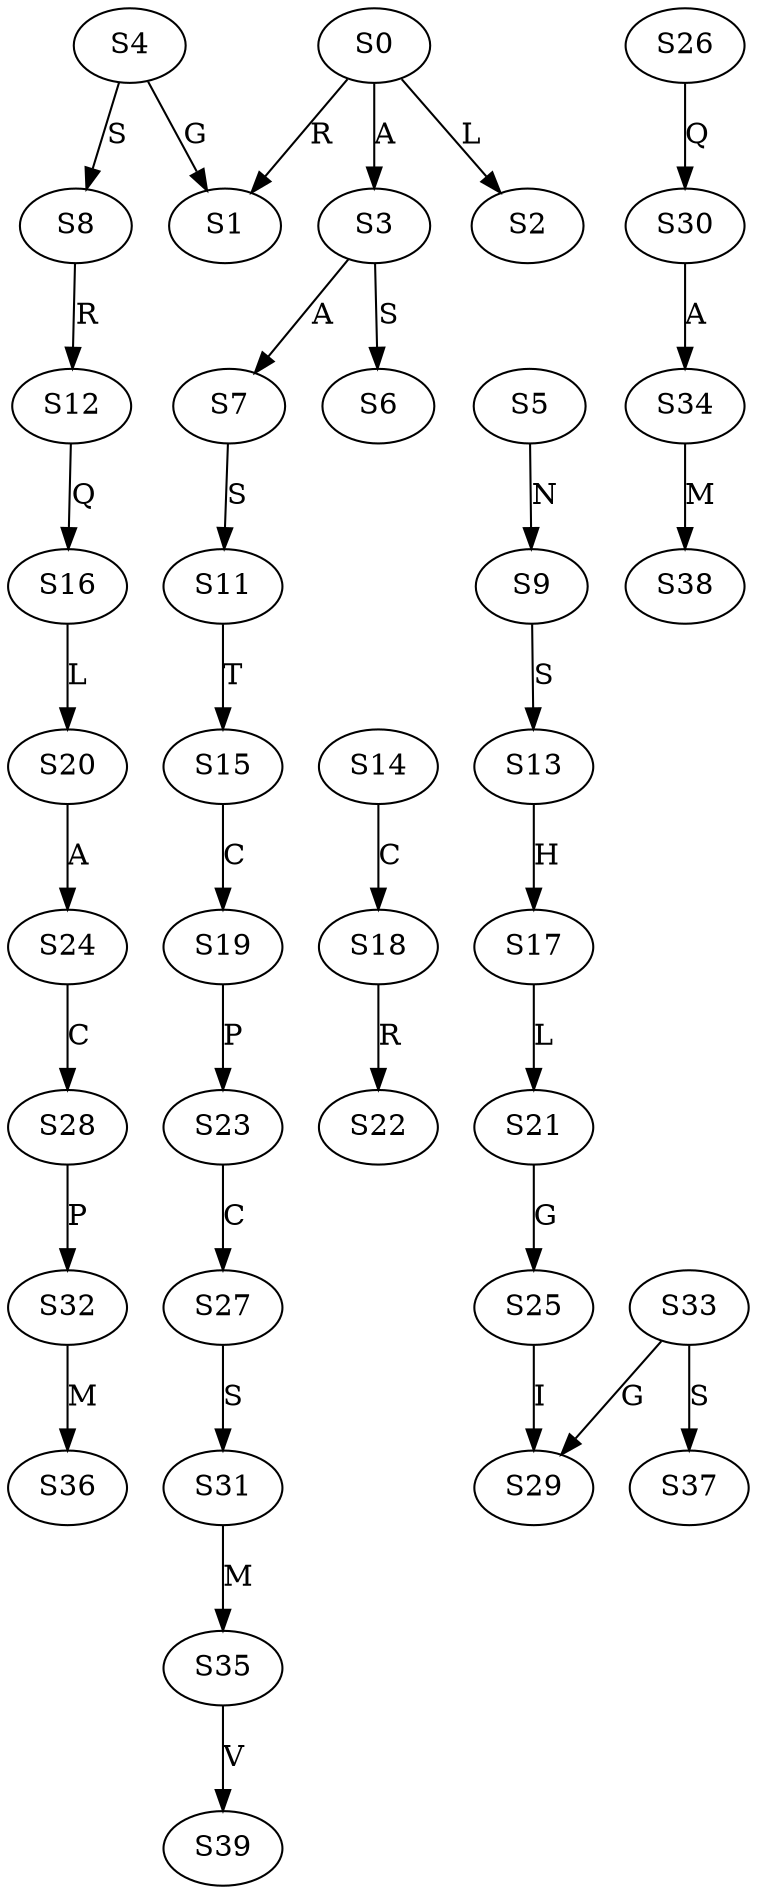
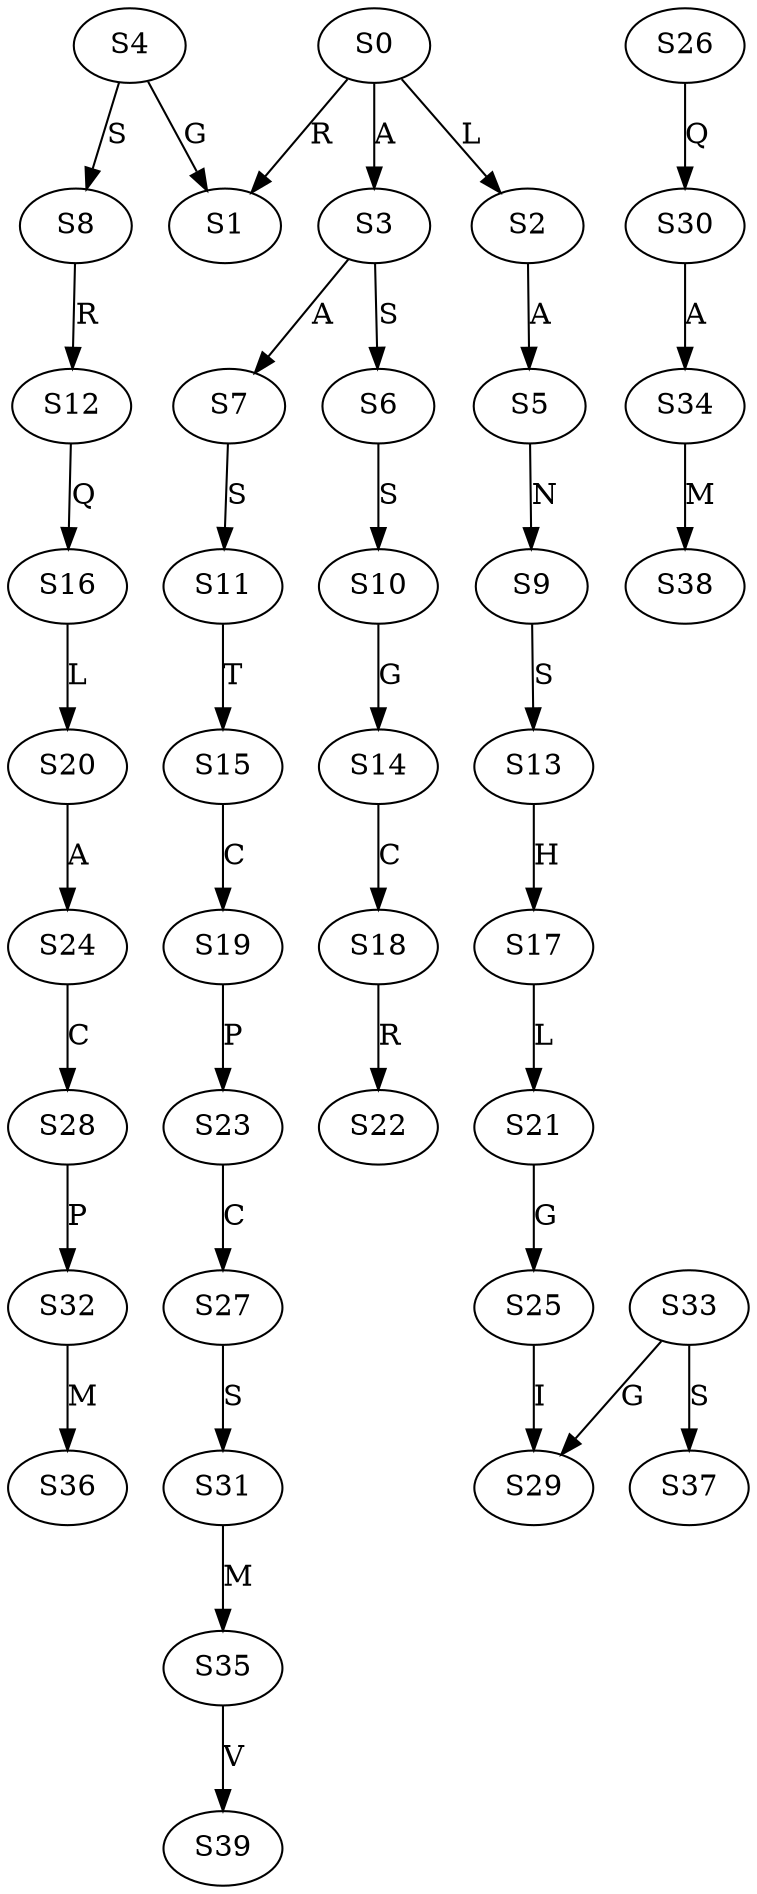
edge "S2" -> "S5": added, label "A"
node "S10": added
